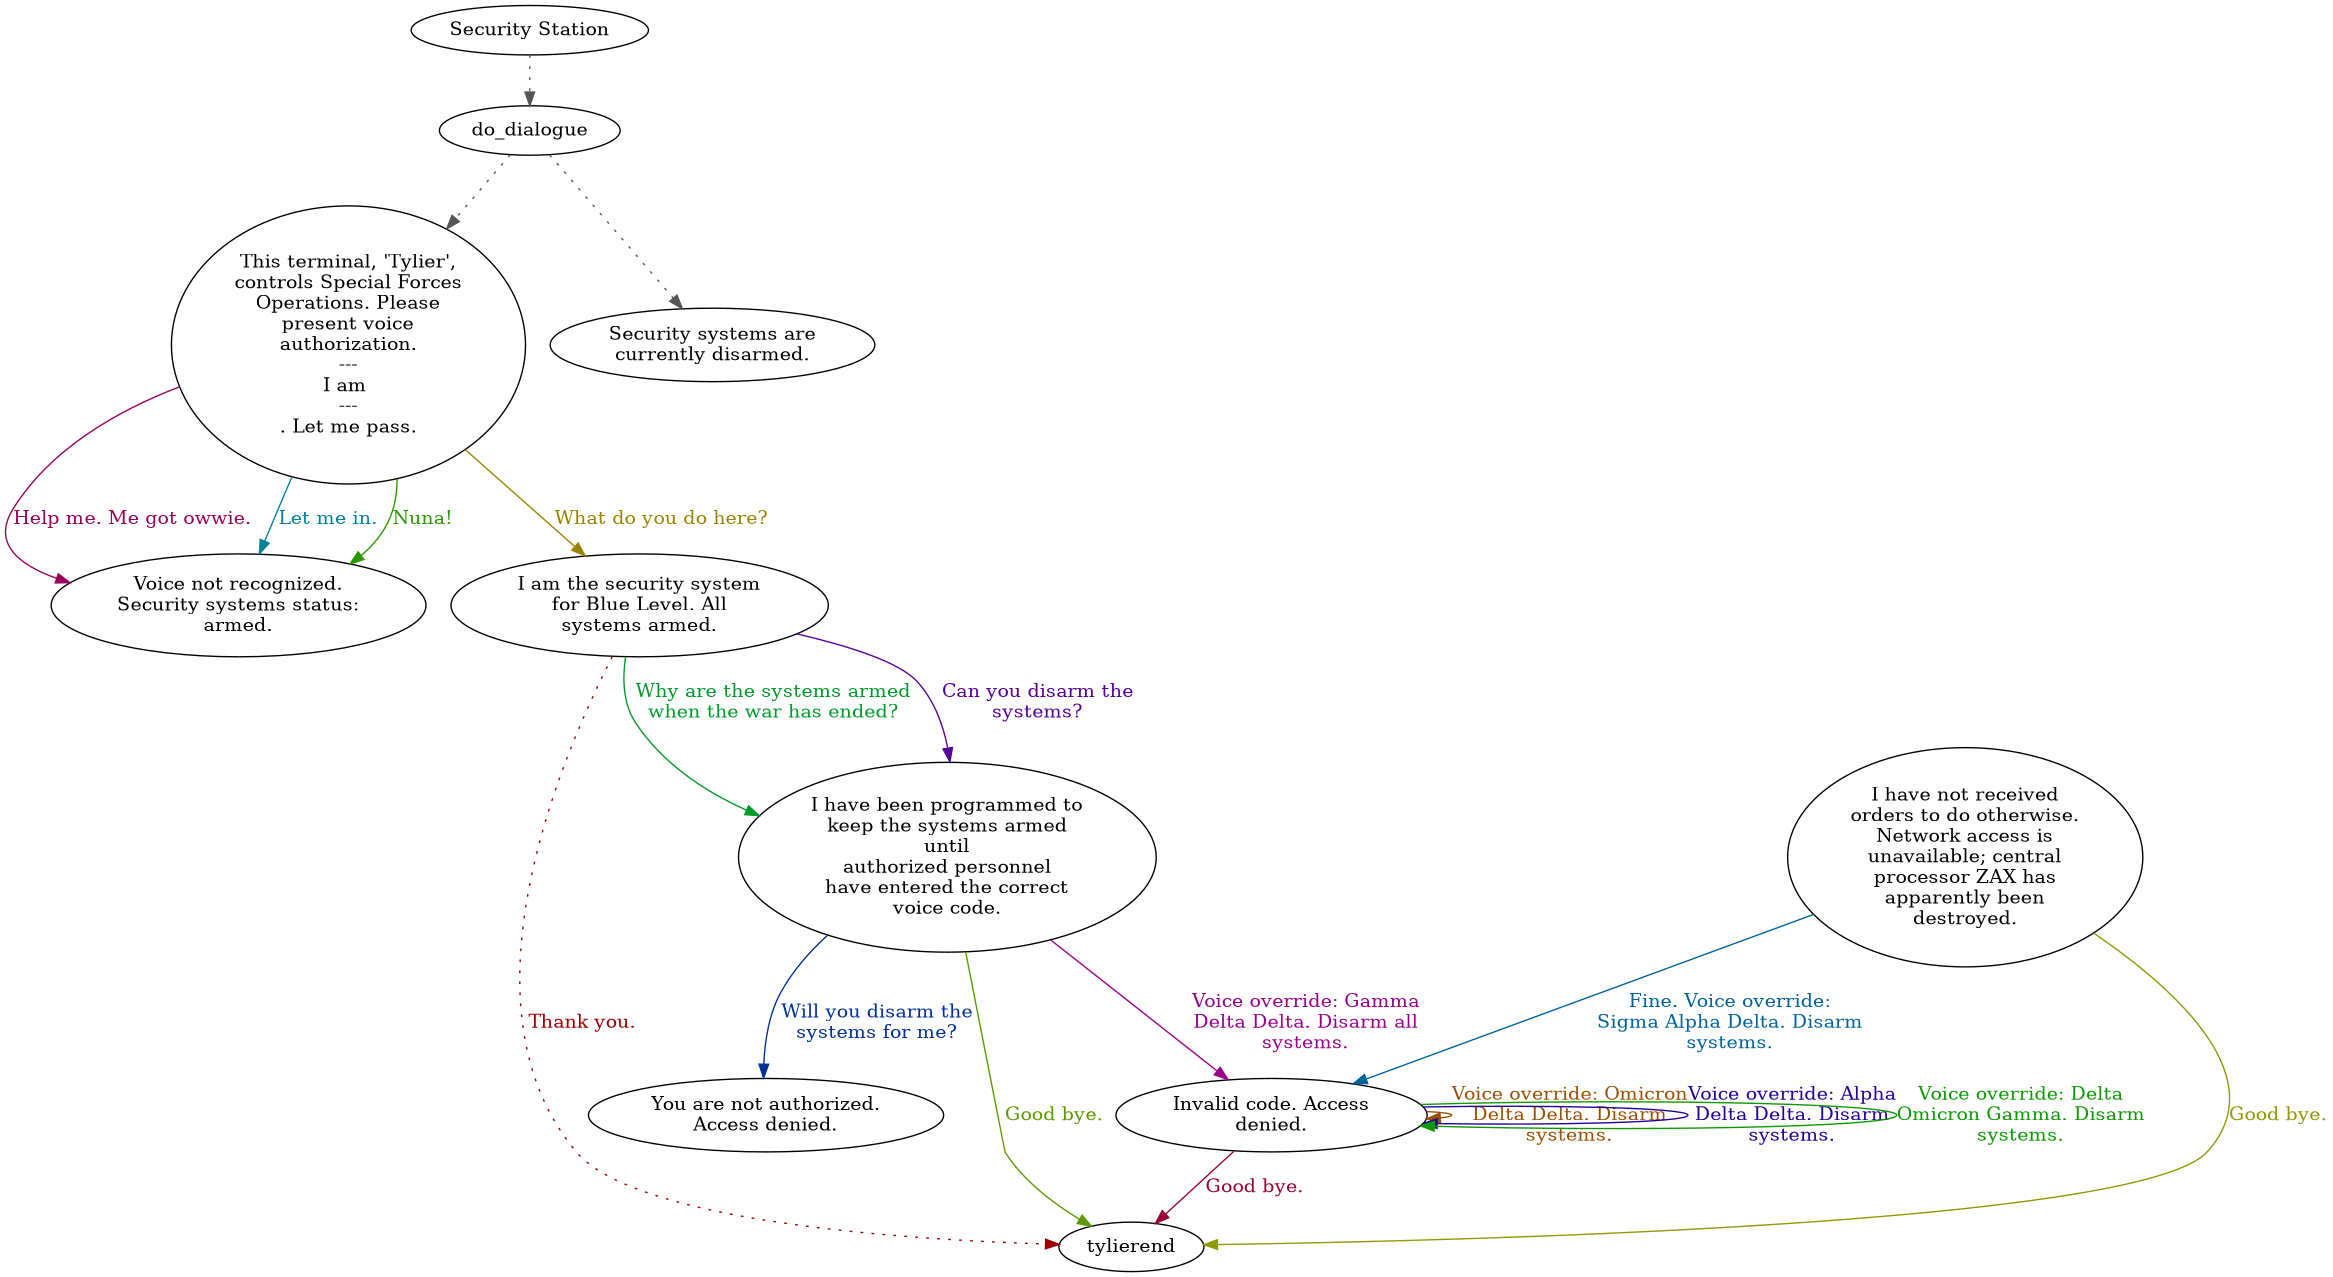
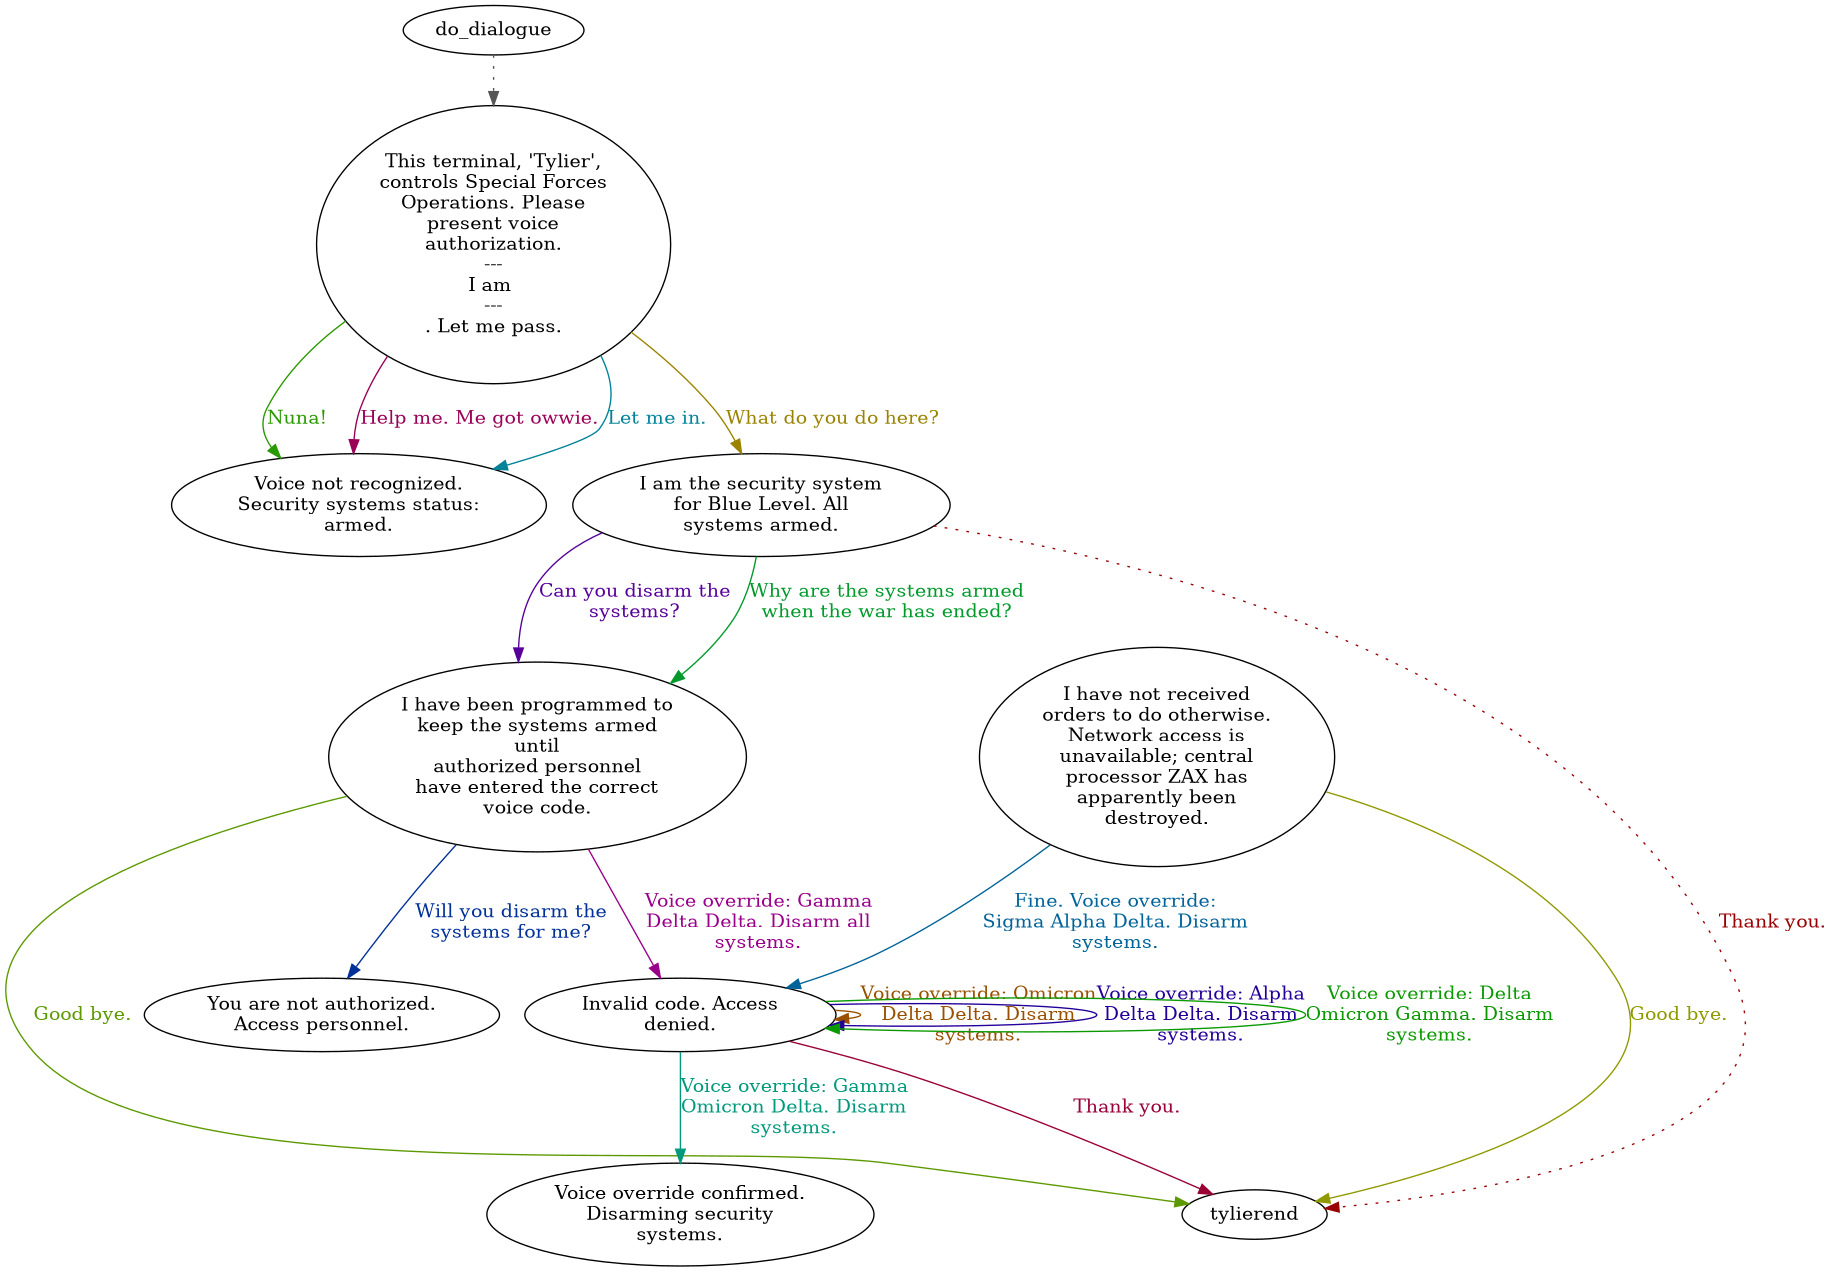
node "Security Station": removed
node "Security systems are currently disarmed.": removed
node "You are not authorized. Access denied.": label "You are not authorized. Access denied." -> "You are not authorized. Access personnel."
edge "Invalid code. Access denied." -> "tylierend": label "Good bye." -> "Thank you."
node "Voice override confirmed. Disarming security systems.": added
